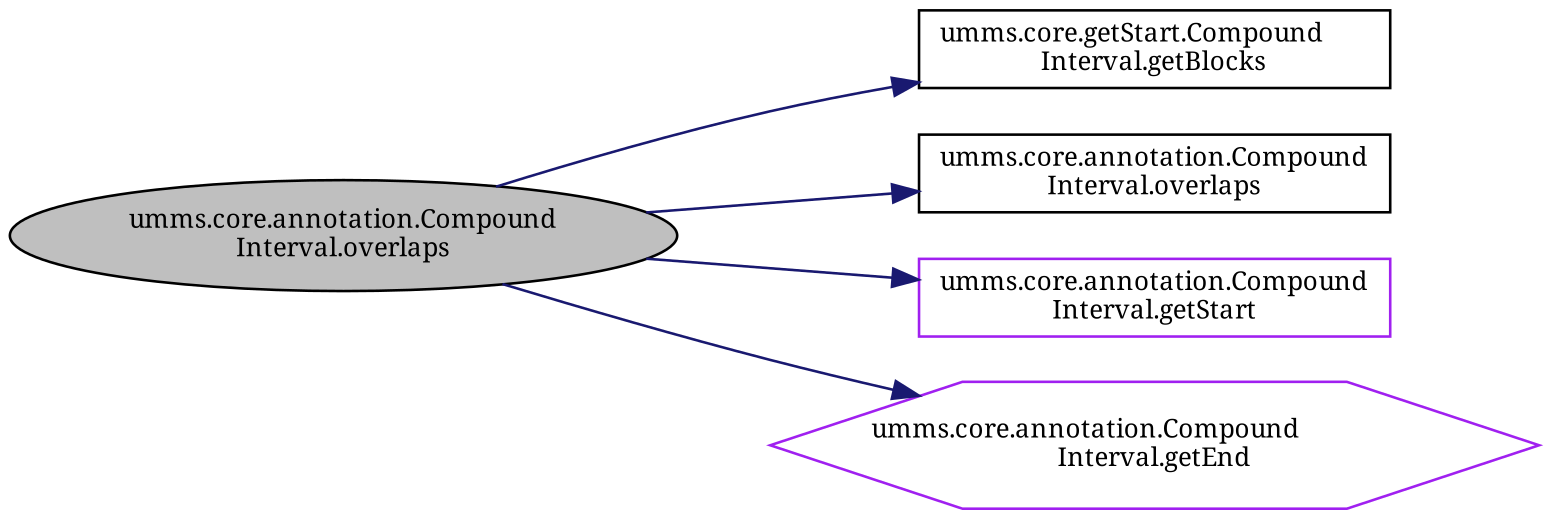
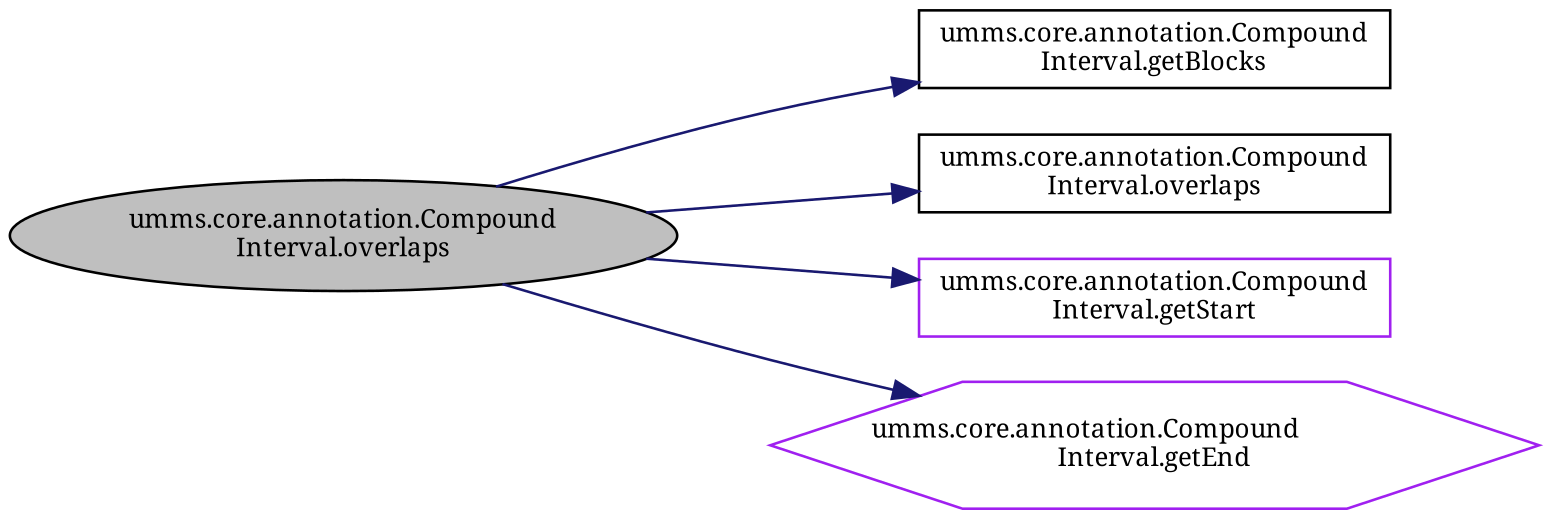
node "umms.core.getStart.Compound Interval.getBlocks": label "umms.core.getStart.Compound Interval.getBlocks" -> "umms.core.annotation.Compound Interval.getBlocks"
